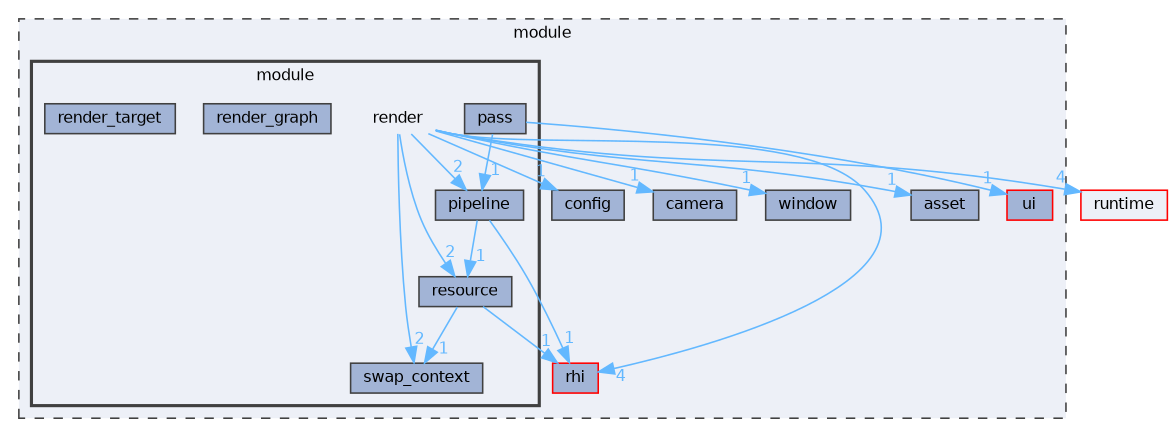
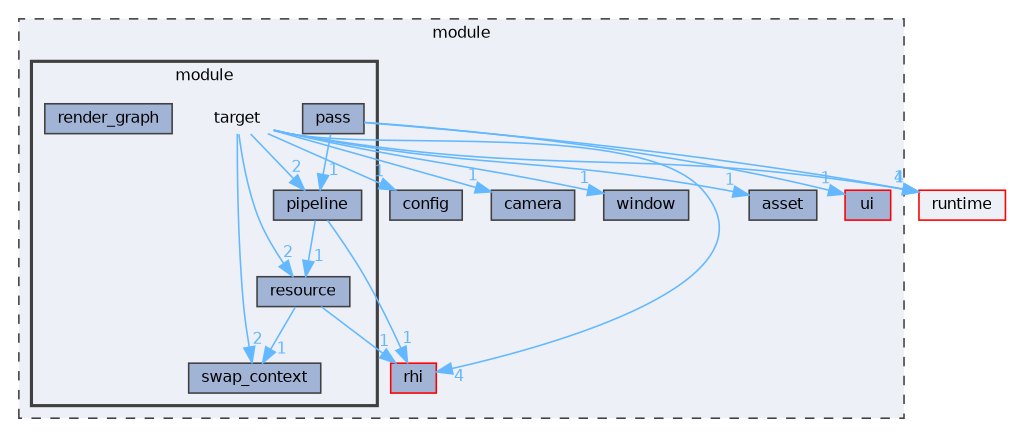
node "render_target": removed
node "render": label "render" -> "target"
edge "pass" -> "runtime": added
